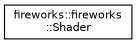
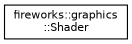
node "fireworks::fireworks ::Shader": label "fireworks::fireworks ::Shader" -> "fireworks::graphics ::Shader"
